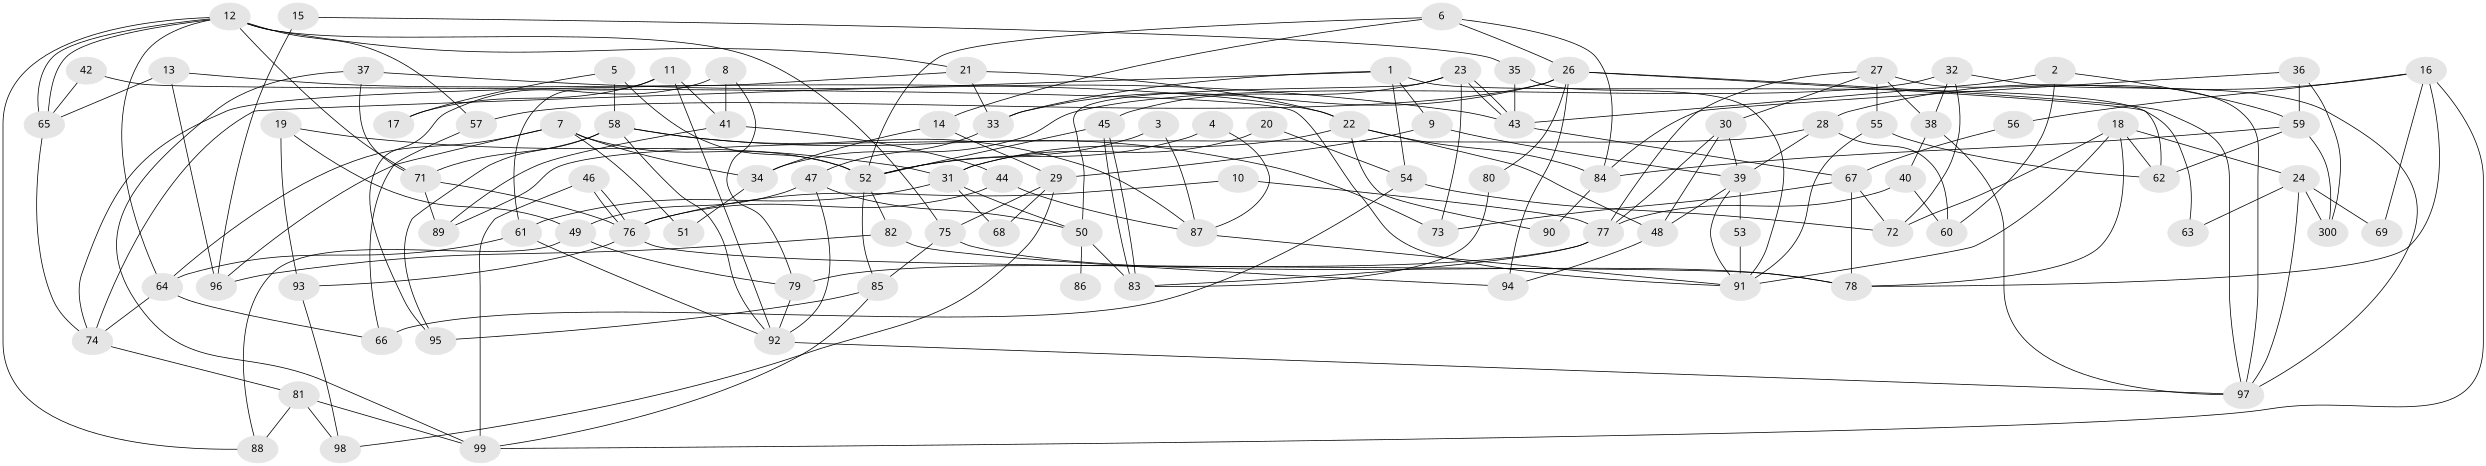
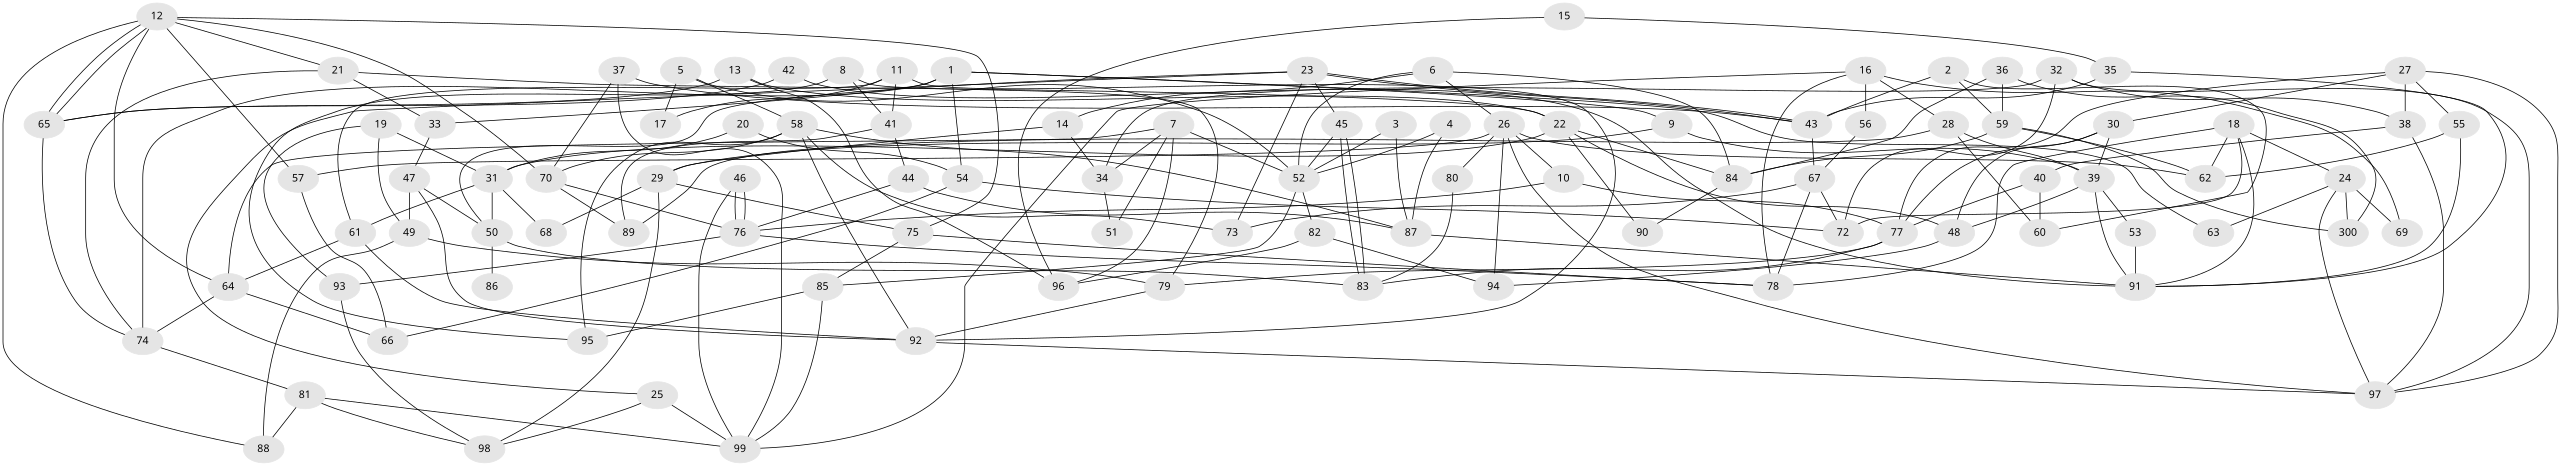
edge "26" -- "33": now "26" -- "10"
node "71": label "71" -> "70"
node "25": added
